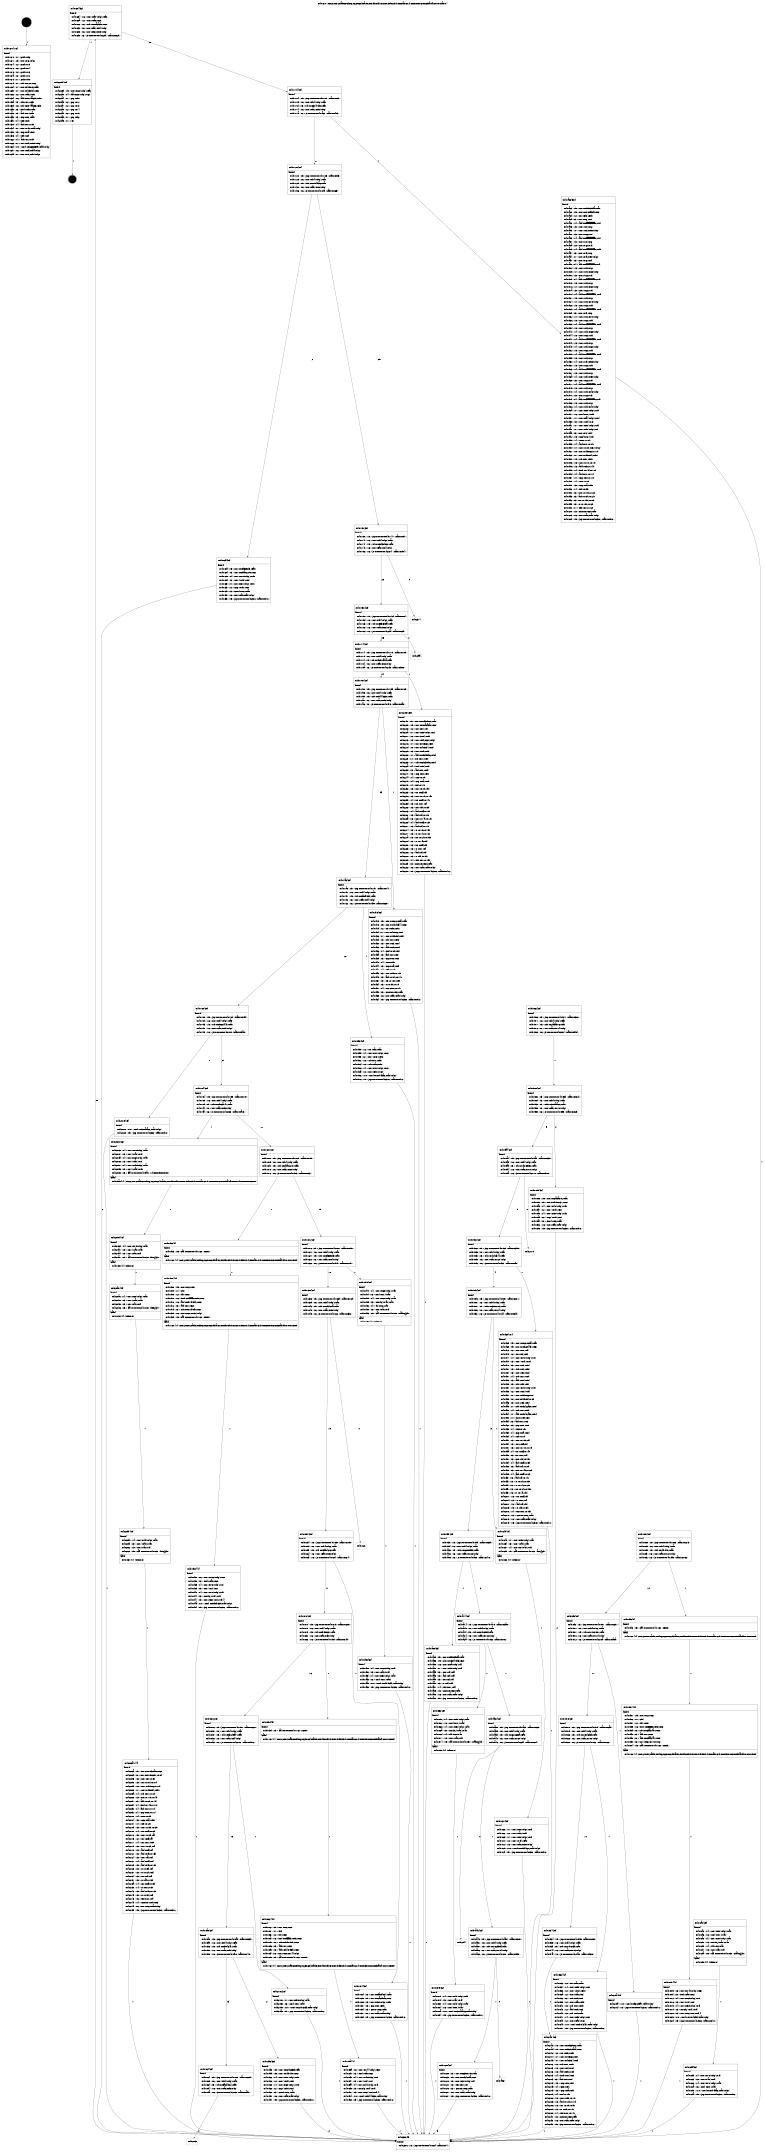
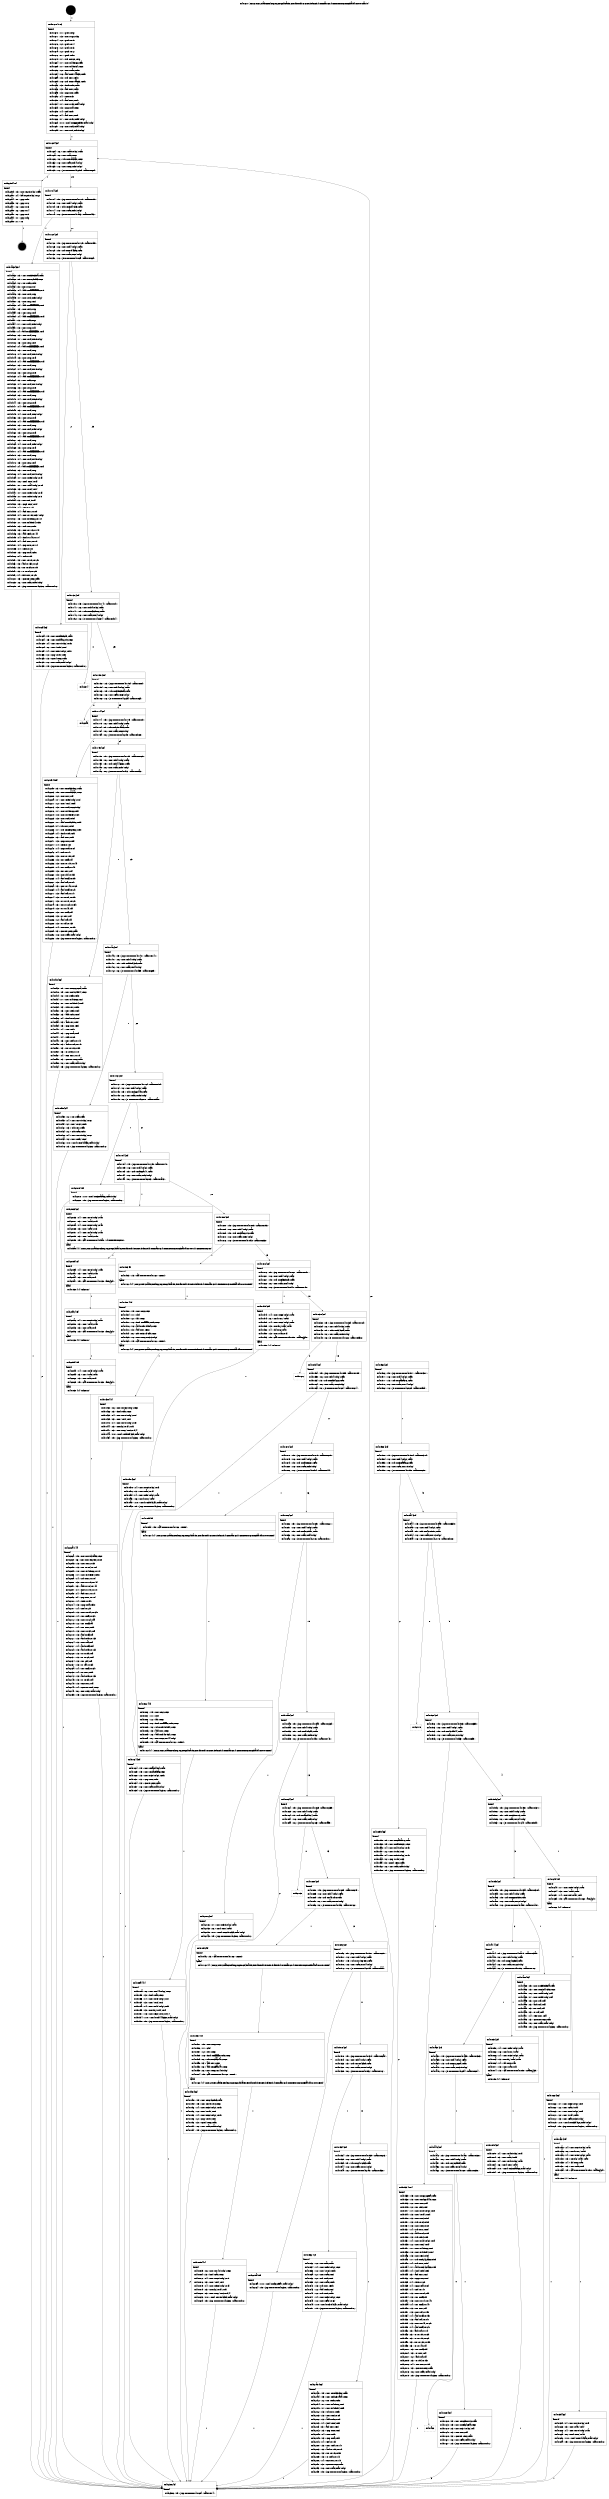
edge "0x401670 [116]" -> "0x4016e4 [32]": added, label "1"
edge "0x4018c4 [28]" -> "0x4018e0 [28]": added, label "13"
node "0x4022f4": removed
